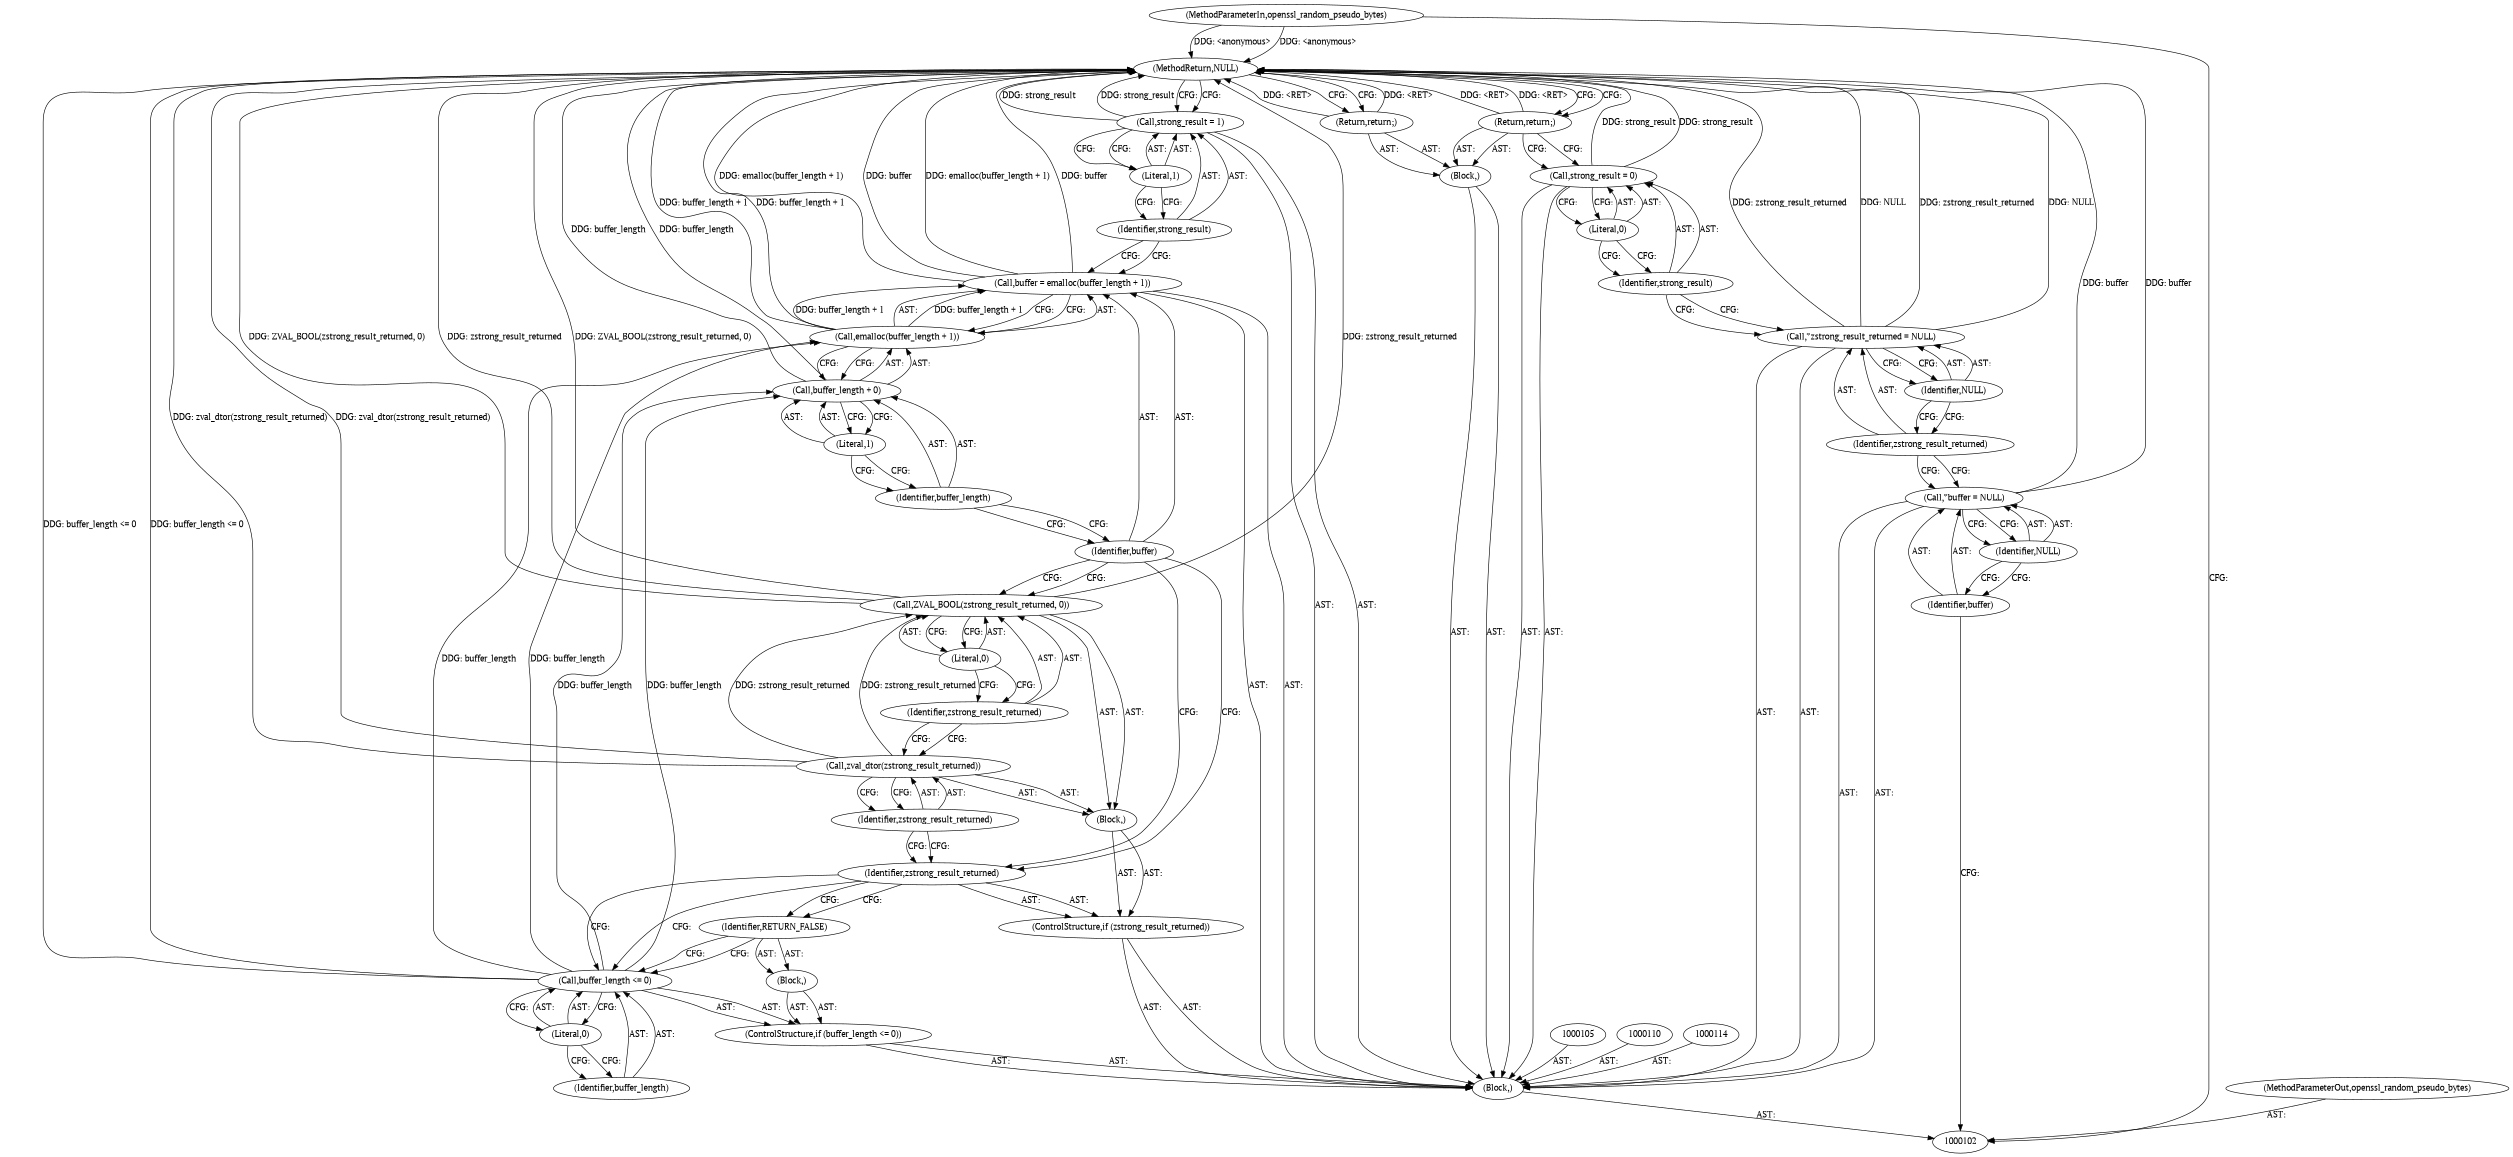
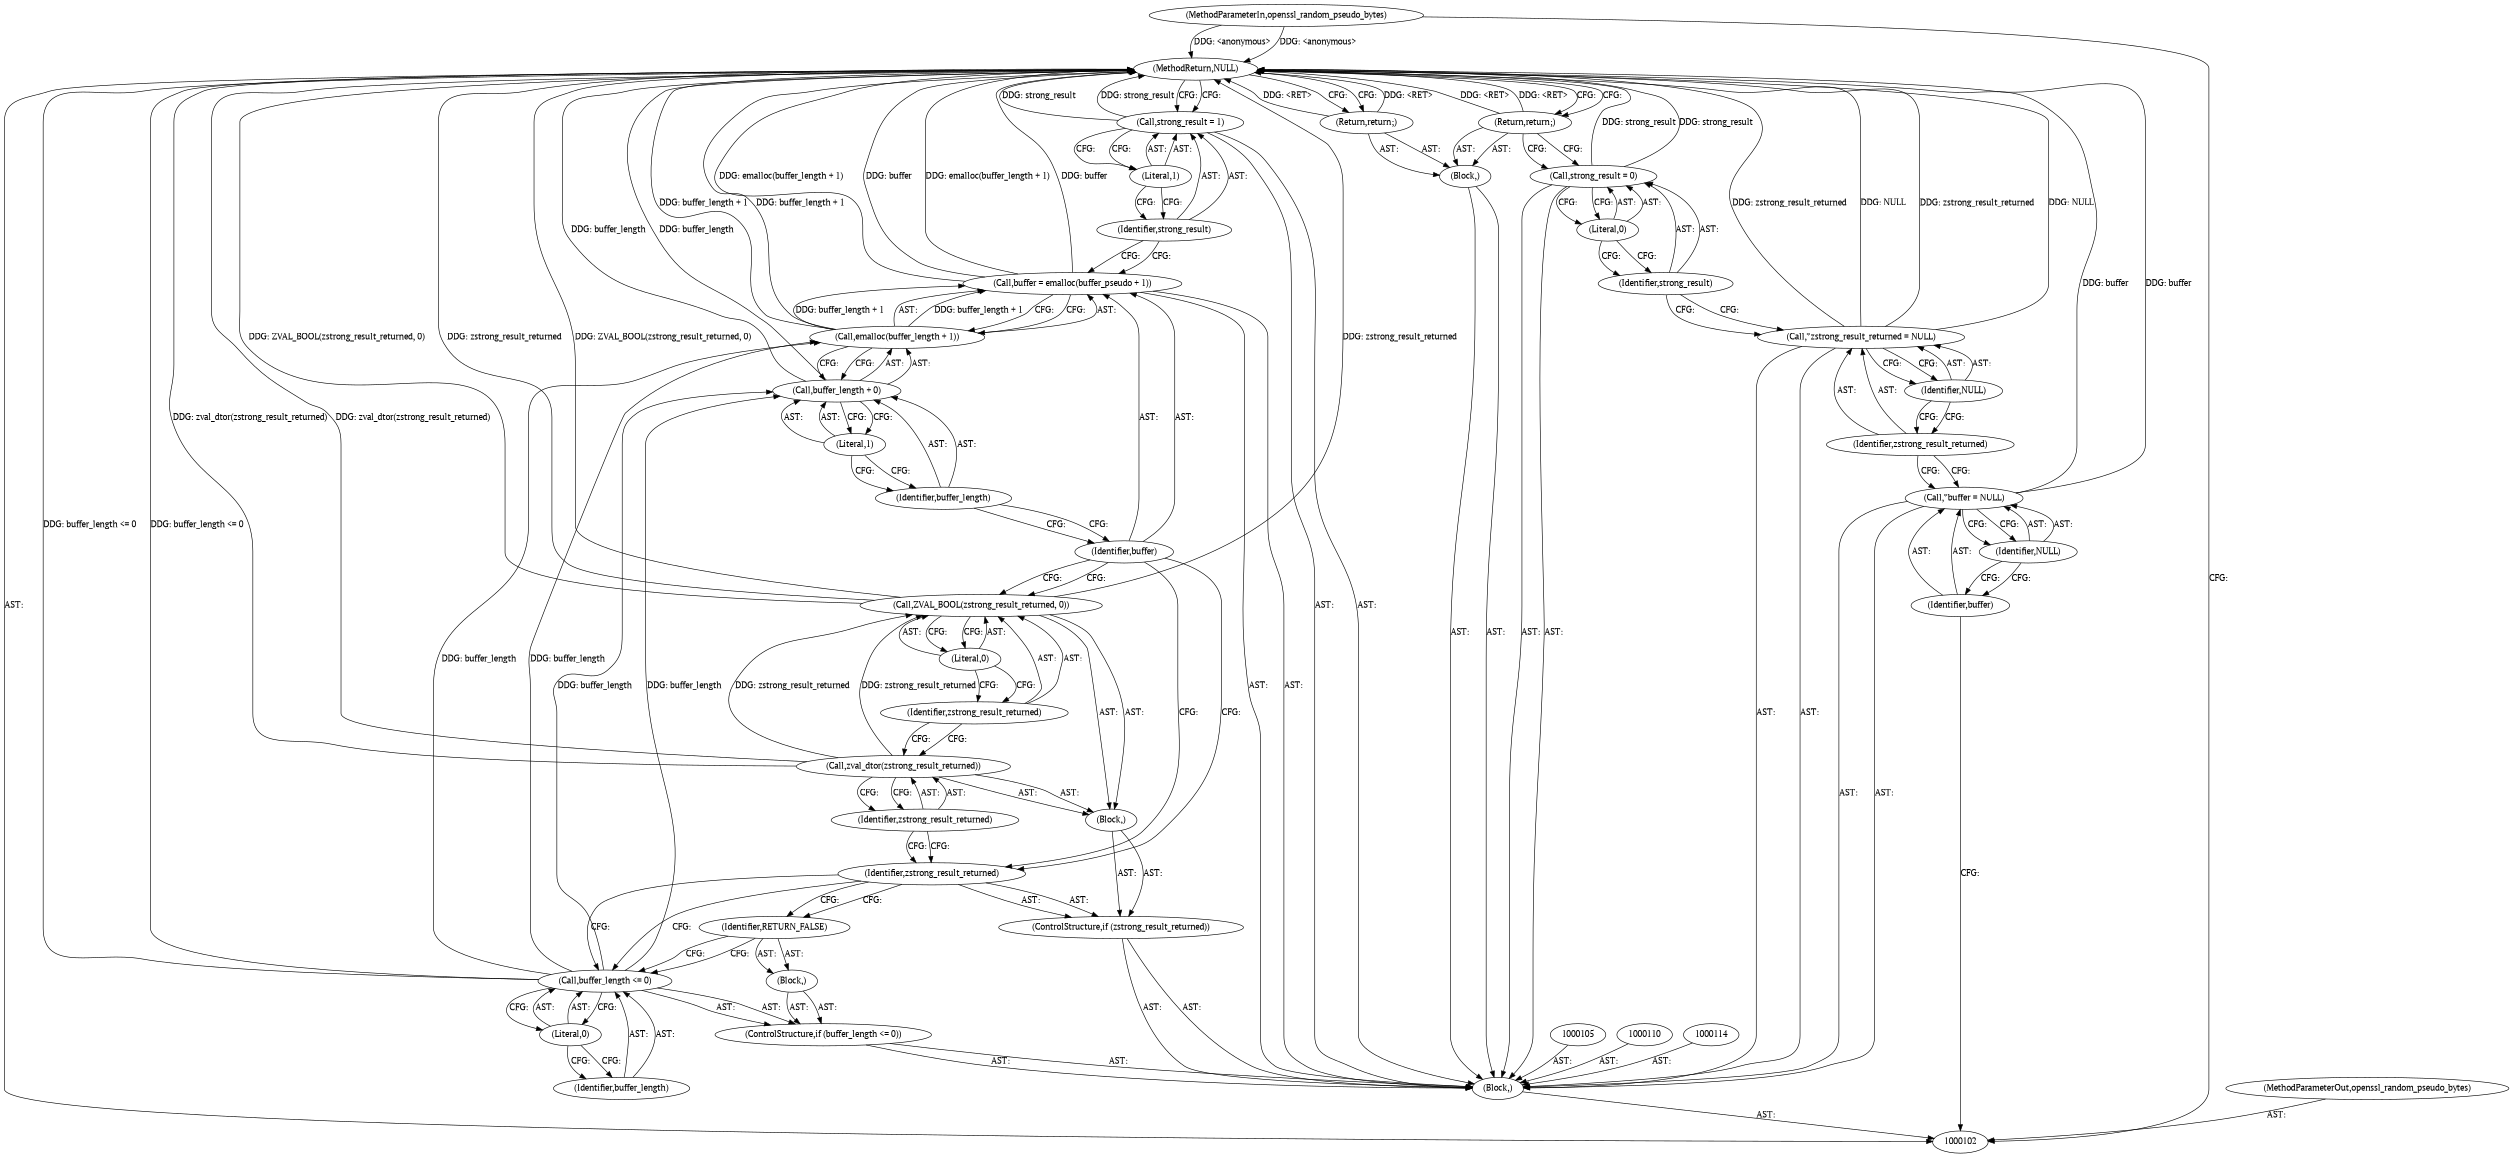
node "(Call,buffer = emalloc(buffer_length + 1))": label "(Call,buffer = emalloc(buffer_length + 1))" -> "(Call,buffer = emalloc(buffer_pseudo + 1))"
edge "(MethodReturn,NULL)" -> "1000102": added, label "AST:"
